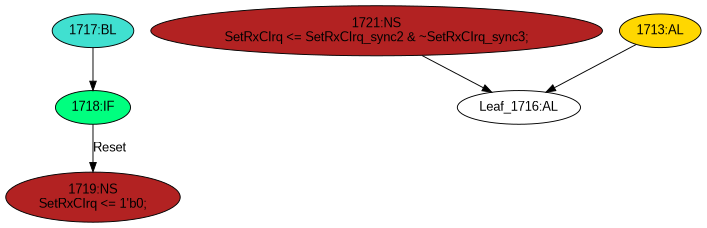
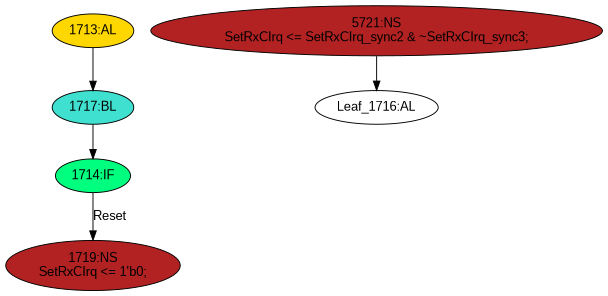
node "1721:NS SetRxCIrq <= SetRxCIrq_sync2 & ~SetRxCIrq_sync3;": label "1721:NS SetRxCIrq <= SetRxCIrq_sync2 & ~SetRxCIrq_sync3;" -> "5721:NS SetRxCIrq <= SetRxCIrq_sync2 & ~SetRxCIrq_sync3;"
edge "1713:AL" -> "Leaf_1716:AL": now "1713:AL" -> "1717:BL"
node "1718:IF": label "1718:IF" -> "1714:IF"
